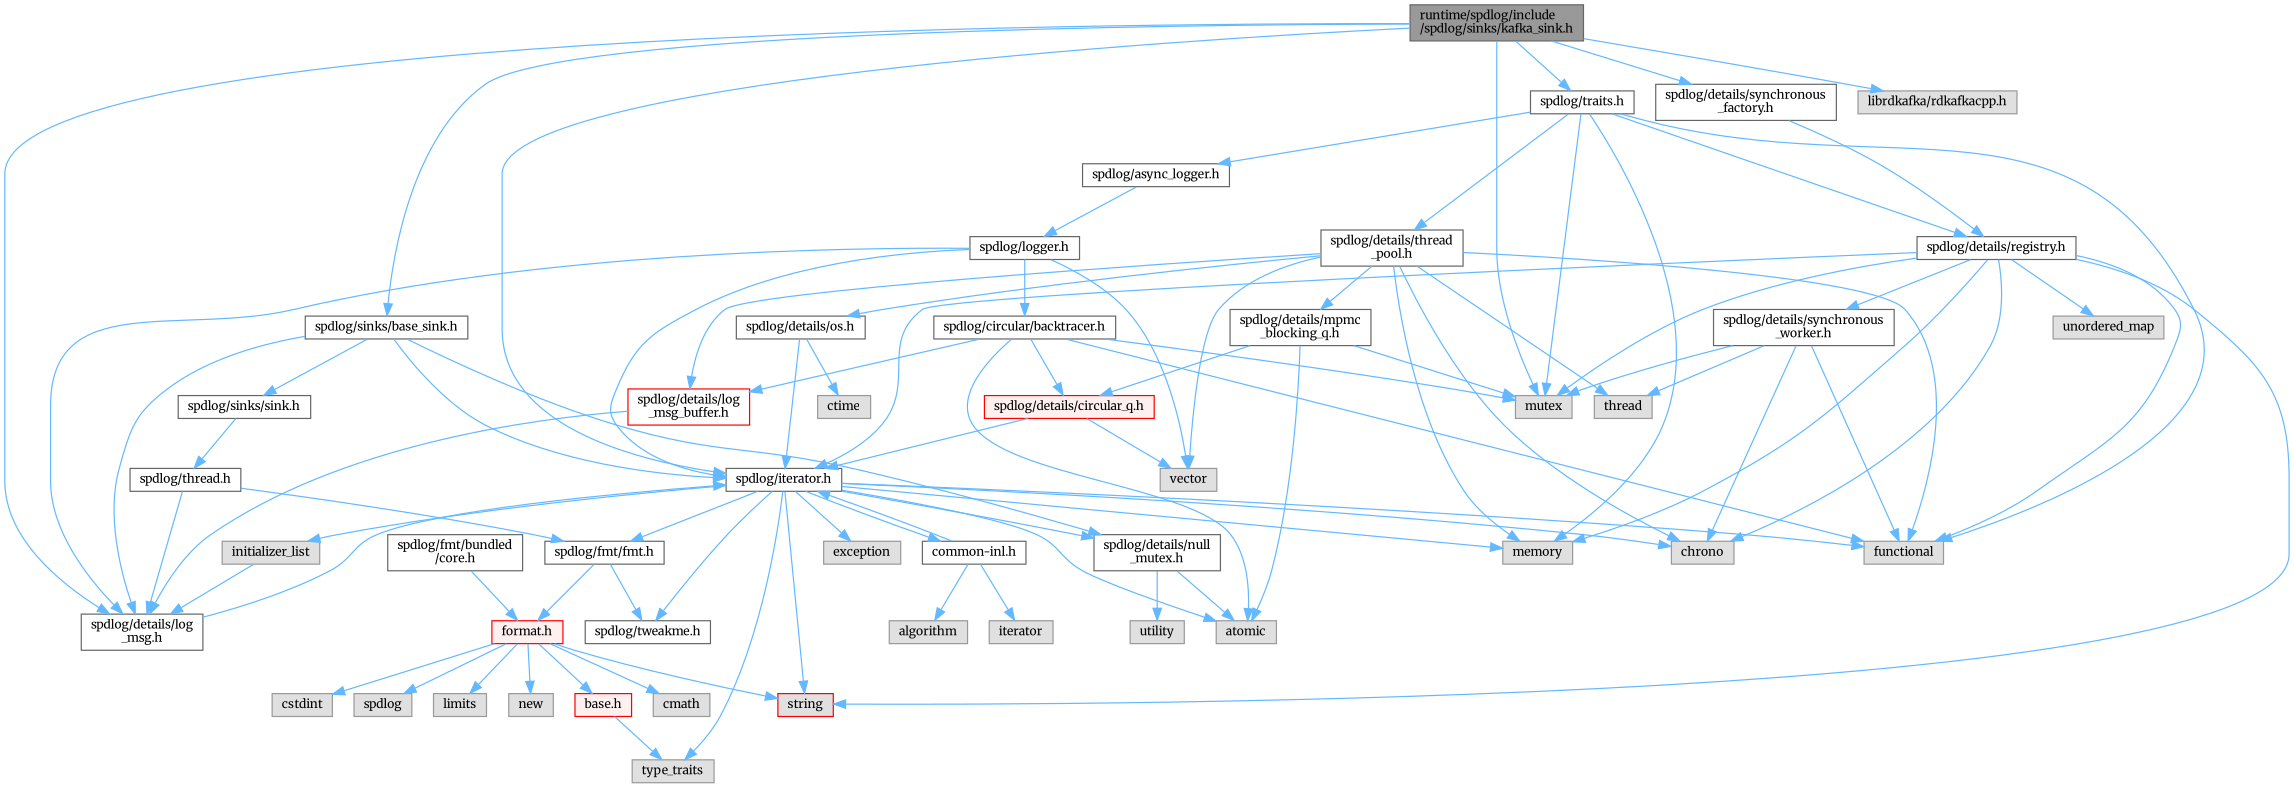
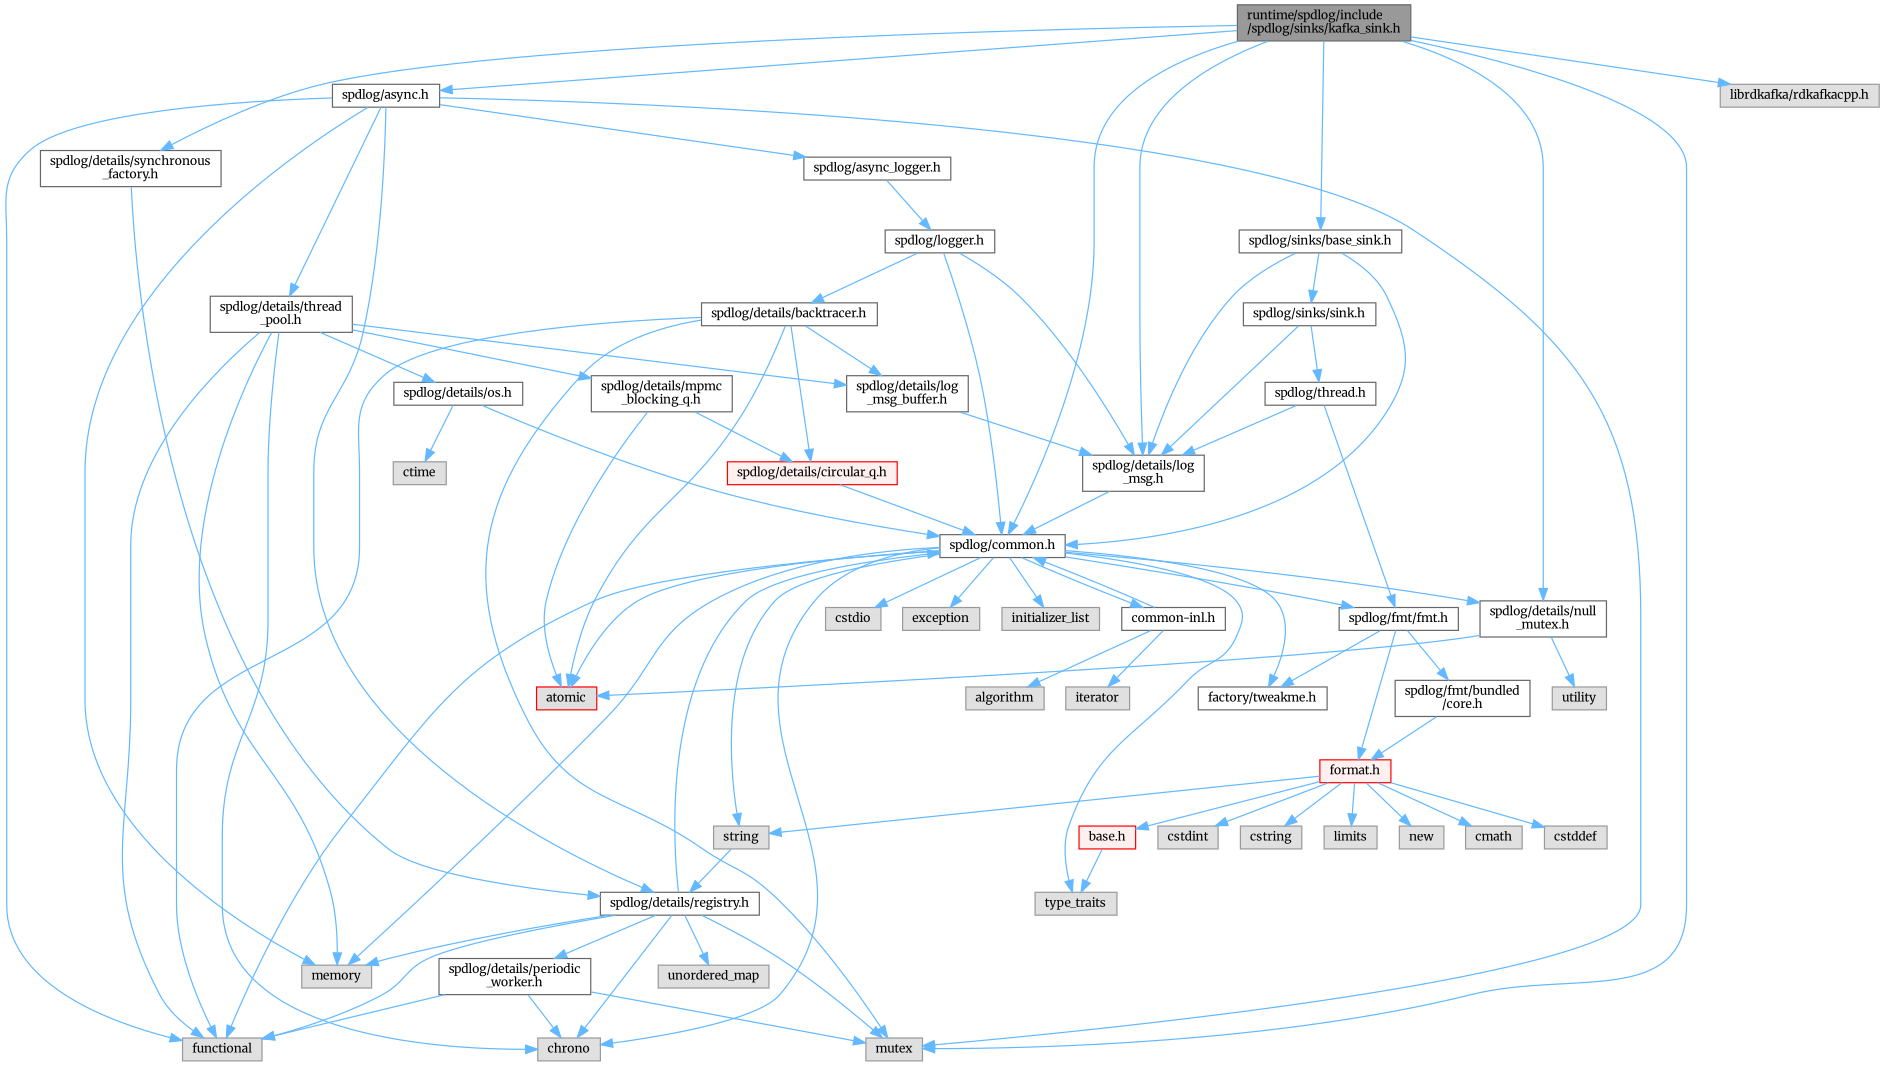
node "spdlog/traits.h": label "spdlog/traits.h" -> "spdlog/async.h"
node "spdlog/circular/backtracer.h": label "spdlog/circular/backtracer.h" -> "spdlog/details/backtracer.h"
node "spdlog/details/synchronous _worker.h": label "spdlog/details/synchronous _worker.h" -> "spdlog/details/periodic _worker.h"
edge "spdlog/details/mpmc _blocking_q.h" -> "mutex": removed
node "spdlog/details/log _msg_buffer.h": color red -> grey40
node "thread": removed
edge "spdlog/sinks/base_sink.h" -> "spdlog/details/null _mutex.h": now "runtime/spdlog/include /spdlog/sinks/kafka_sink.h" -> "spdlog/details/null _mutex.h"
node "spdlog/iterator.h": label "spdlog/iterator.h" -> "spdlog/common.h"
node "vector": removed
edge "initializer_list" -> "spdlog/details/log _msg.h": now "spdlog/sinks/sink.h" -> "spdlog/details/log _msg.h"
node "cstdio": added
node "spdlog/tweakme.h": label "spdlog/tweakme.h" -> "factory/tweakme.h"
node "atomic": color grey60 -> red
edge "spdlog/fmt/fmt.h" -> "spdlog/fmt/bundled /core.h": added
edge "spdlog/details/registry.h" -> "string": reversed
node "spdlog": label "spdlog" -> "cstring"
node "string": color red -> grey60
node "cstddef": added
